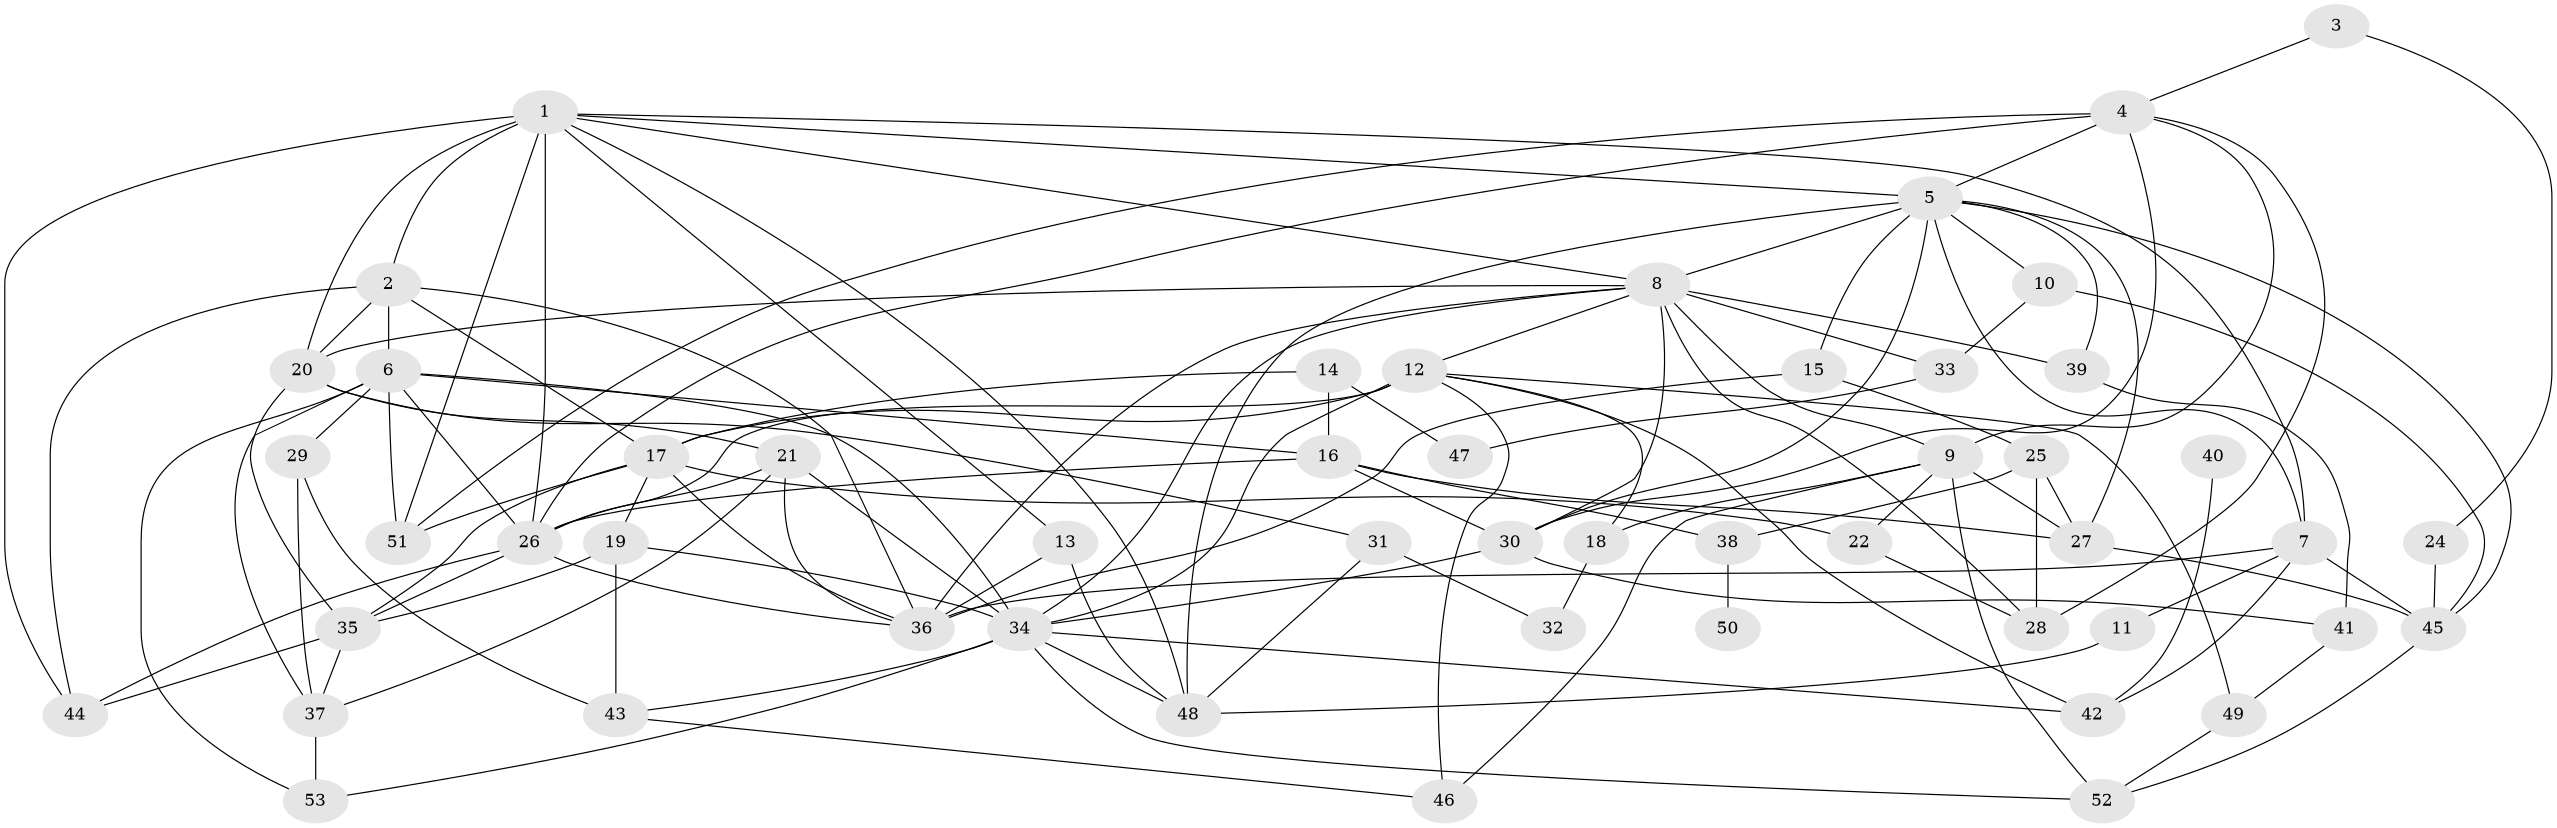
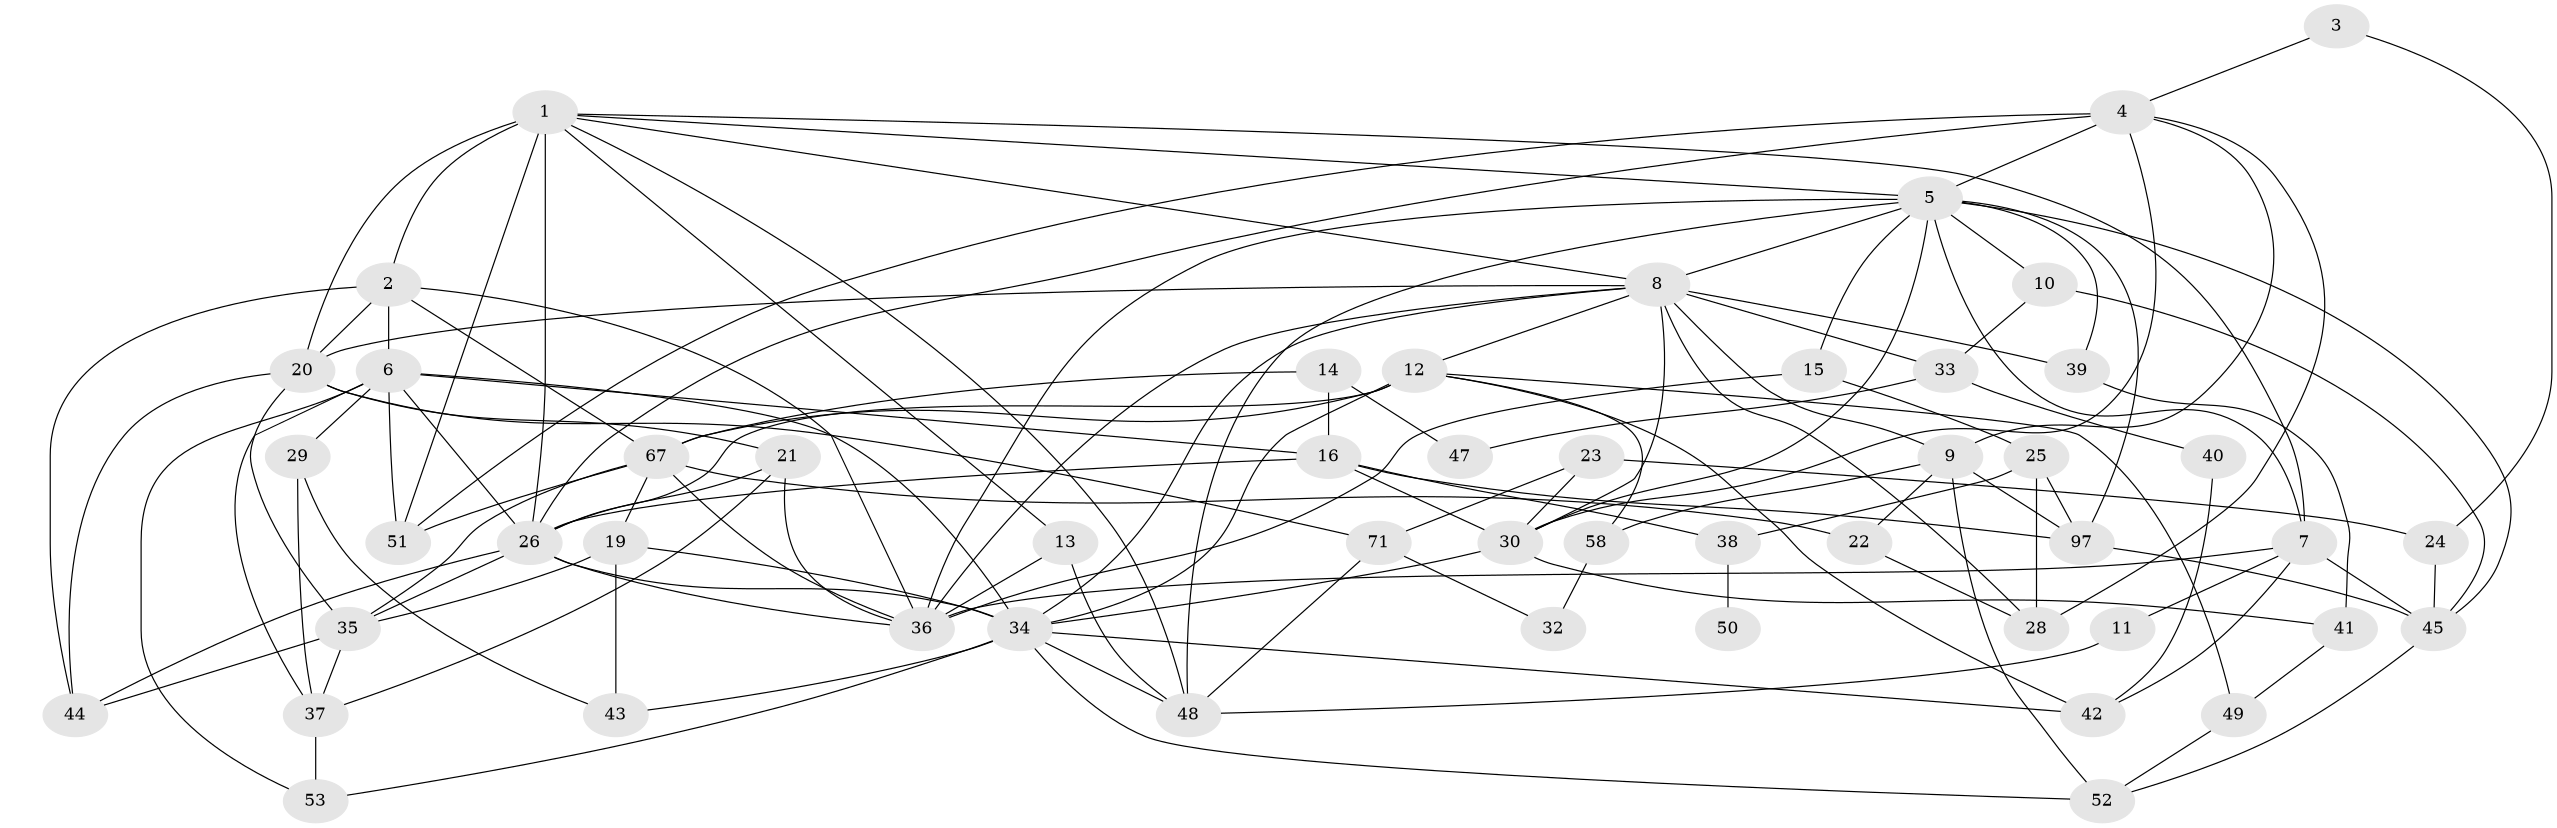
edge "5" -- "36": added
edge "1" -- "44": now "20" -- "44"
edge "33" -- "40": added
node "17": label "17" -> "67"
node "23": added
edge "21" -- "34": now "26" -- "34"
node "31": label "31" -> "71"
node "18": label "18" -> "58"
node "27": label "27" -> "97"
node "46": removed
